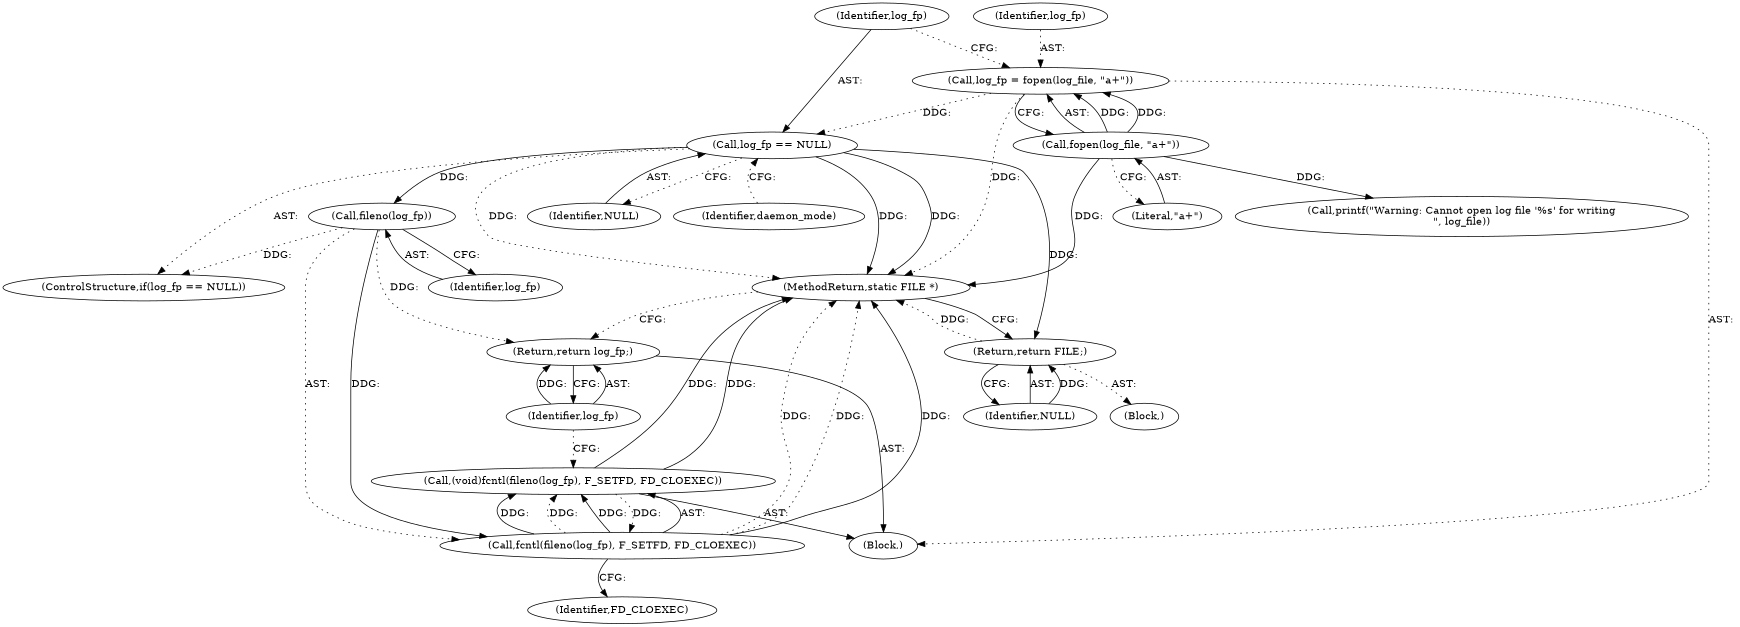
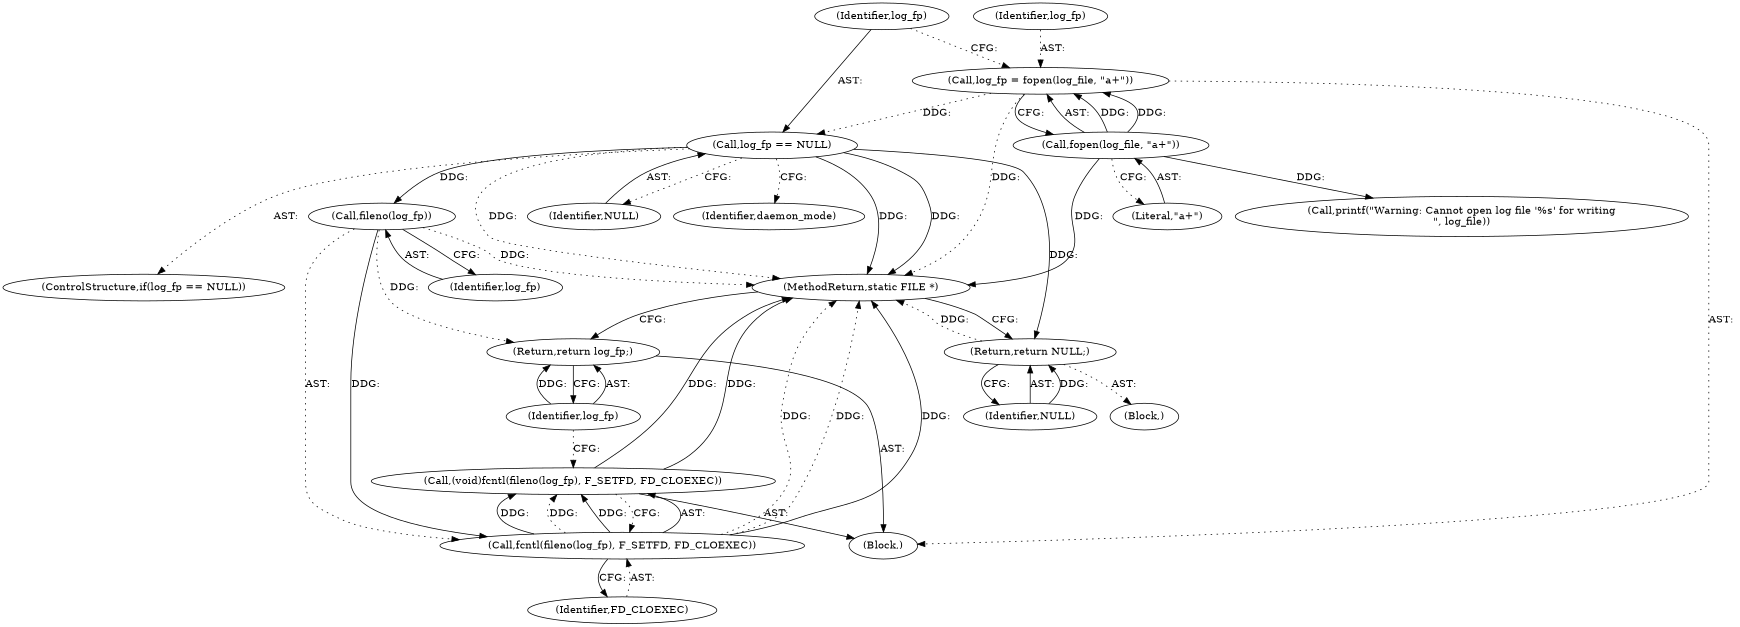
edge "(Identifier,daemon_mode)" -> "(Call,log_fp == NULL)": reversed
edge "(Call,fileno(log_fp))" -> "(ControlStructure,if(log_fp == NULL))": now "(Call,fileno(log_fp))" -> "(MethodReturn,static FILE *)"
edge "(MethodReturn,static FILE *)" -> "(Return,return log_fp;)": style dotted -> solid
node "(Return,return FILE;)": label "(Return,return FILE;)" -> "(Return,return NULL;)"
edge "(Call,(void)fcntl(fileno(log_fp), F_SETFD, FD_CLOEXEC))" -> "(Call,fcntl(fileno(log_fp), F_SETFD, FD_CLOEXEC))": label "DDG: " -> "CFG: "
edge "(Identifier,FD_CLOEXEC)" -> "(Call,fcntl(fileno(log_fp), F_SETFD, FD_CLOEXEC))": added, label "AST:"
